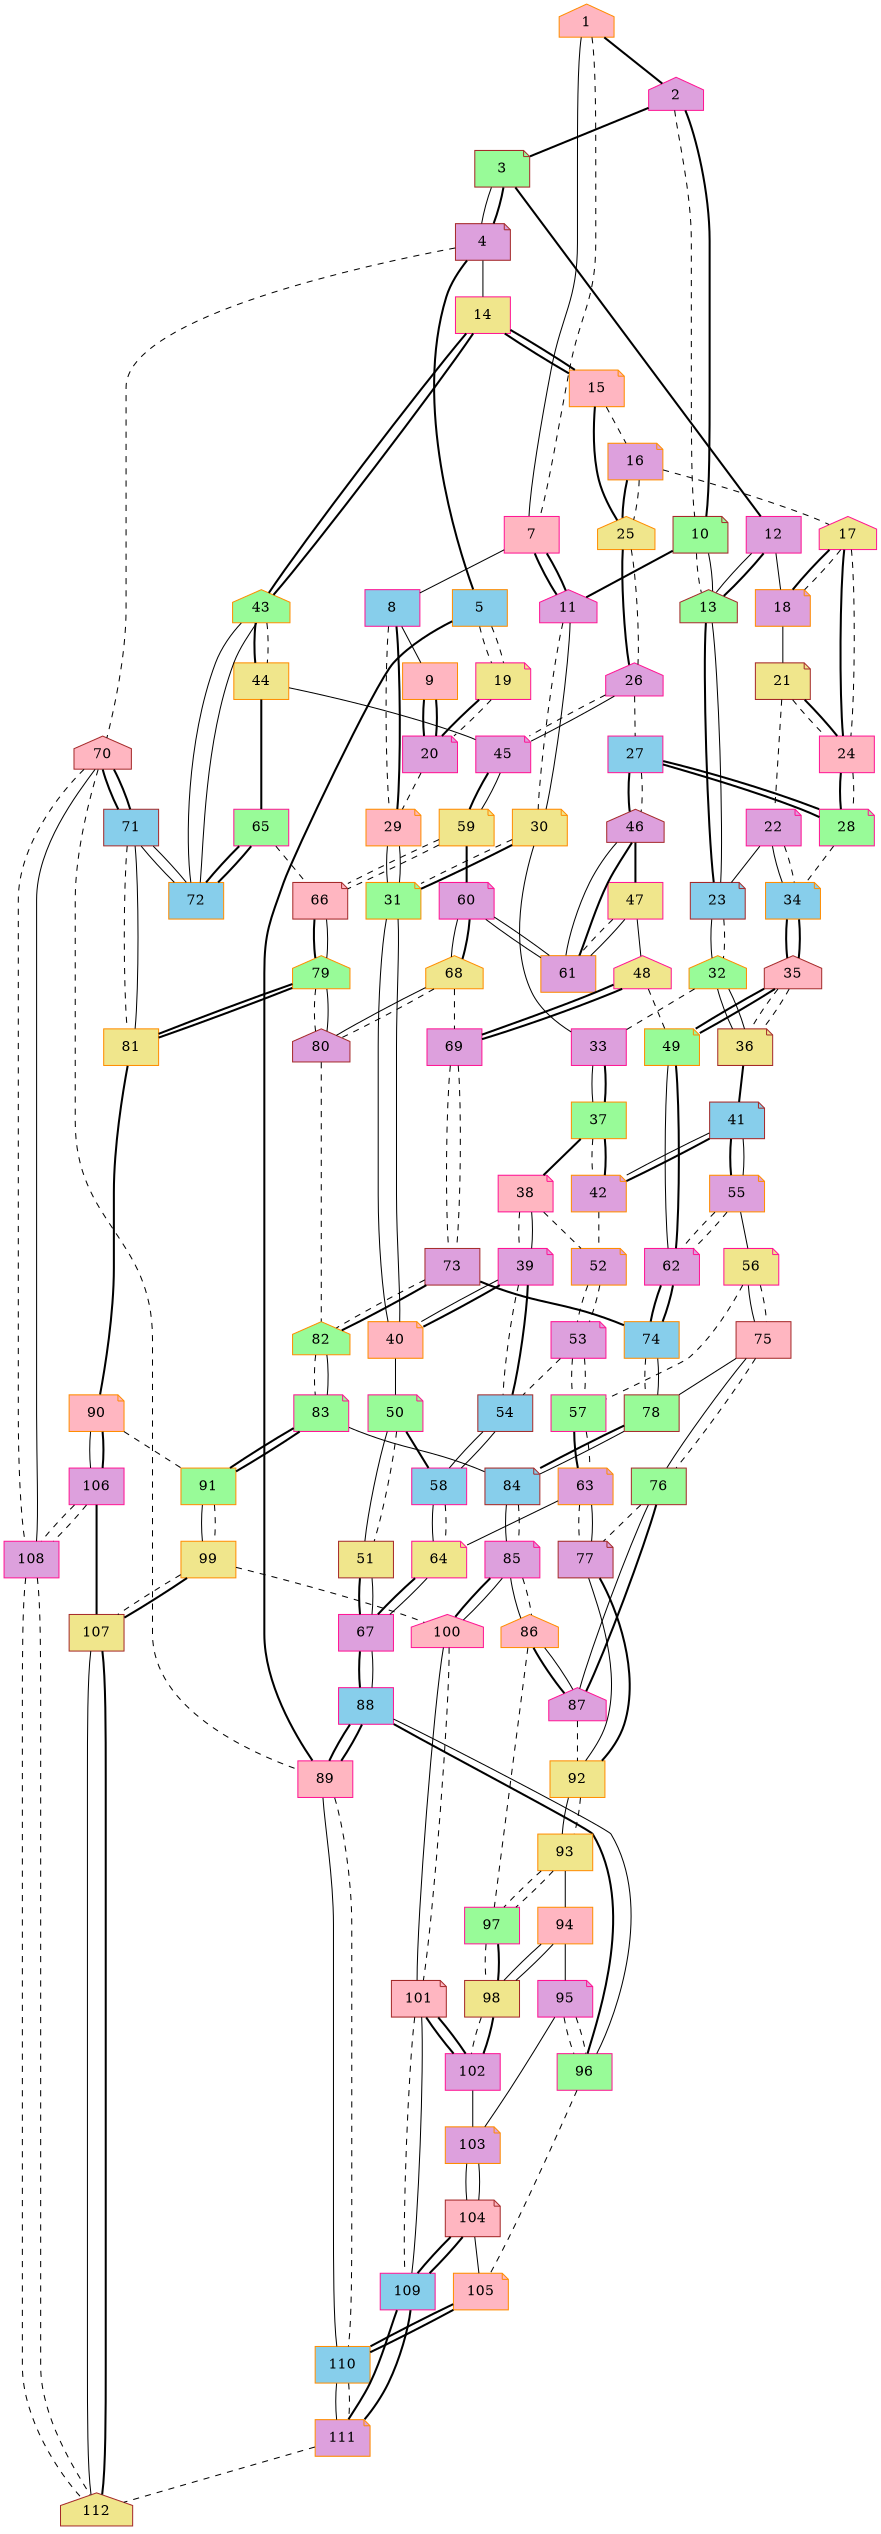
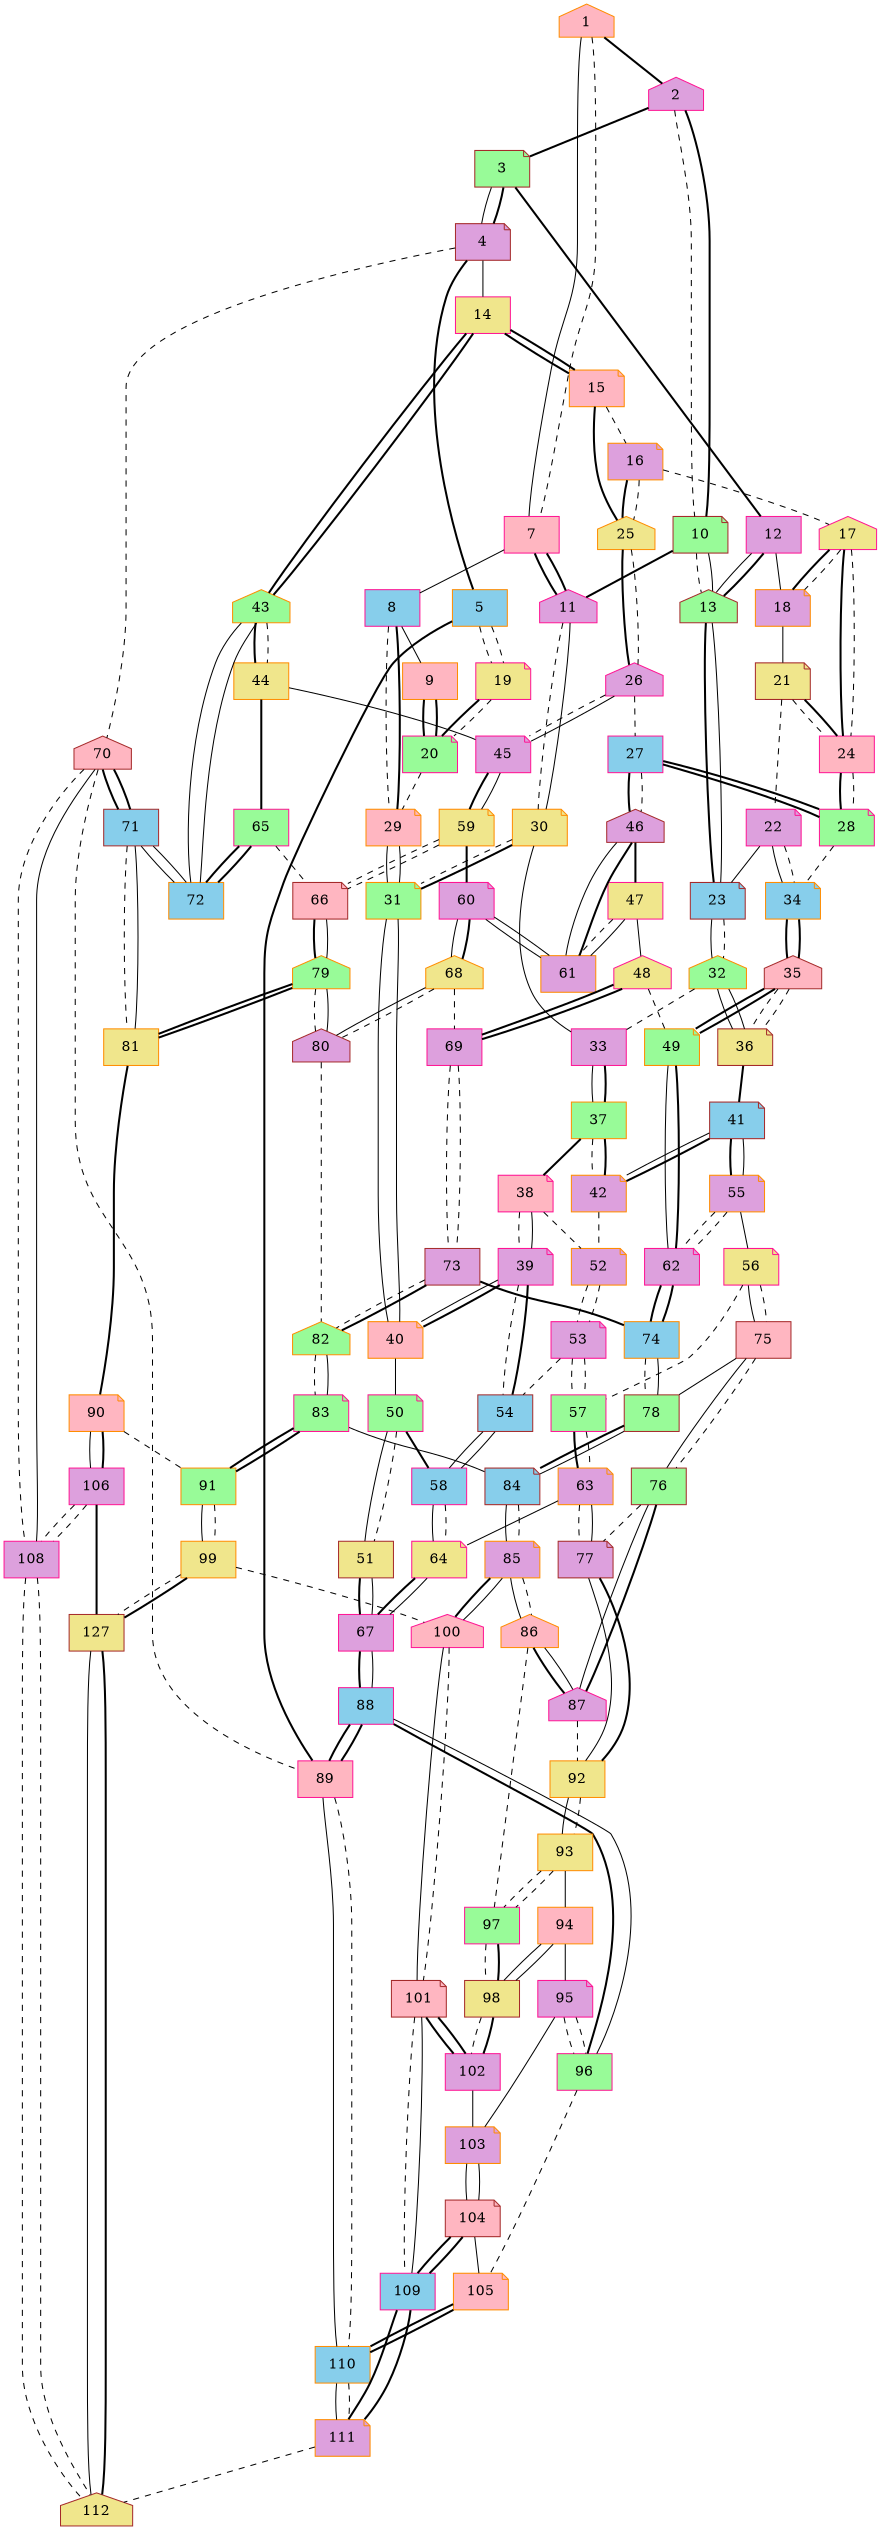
node "20": fillcolor plum -> palegreen
node "85": color deeppink -> darkorange
node "107": label "107" -> "127"
